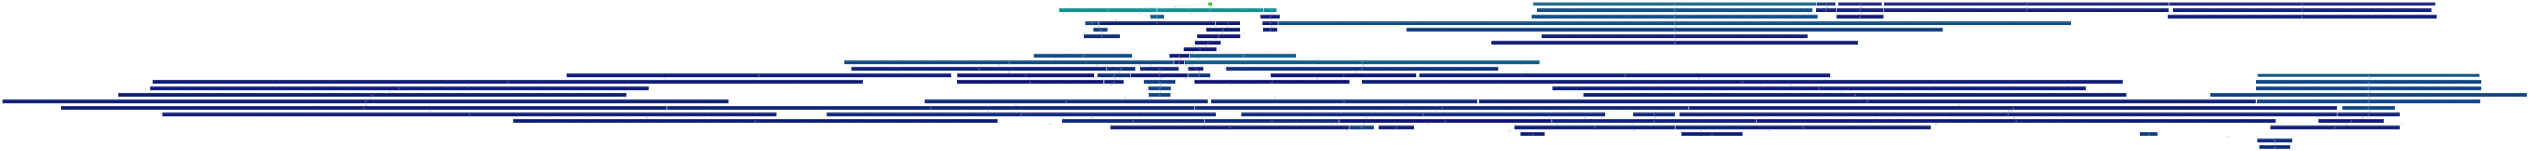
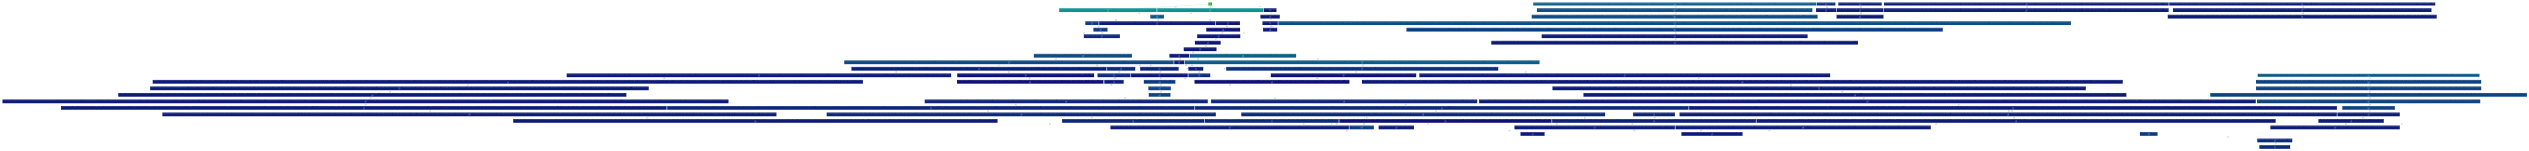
node "ros::AsyncSpinner::~AsyncSpinner() 3.33% (0.00%) 1×": fillcolor #0c8e92 -> #0d1b77
